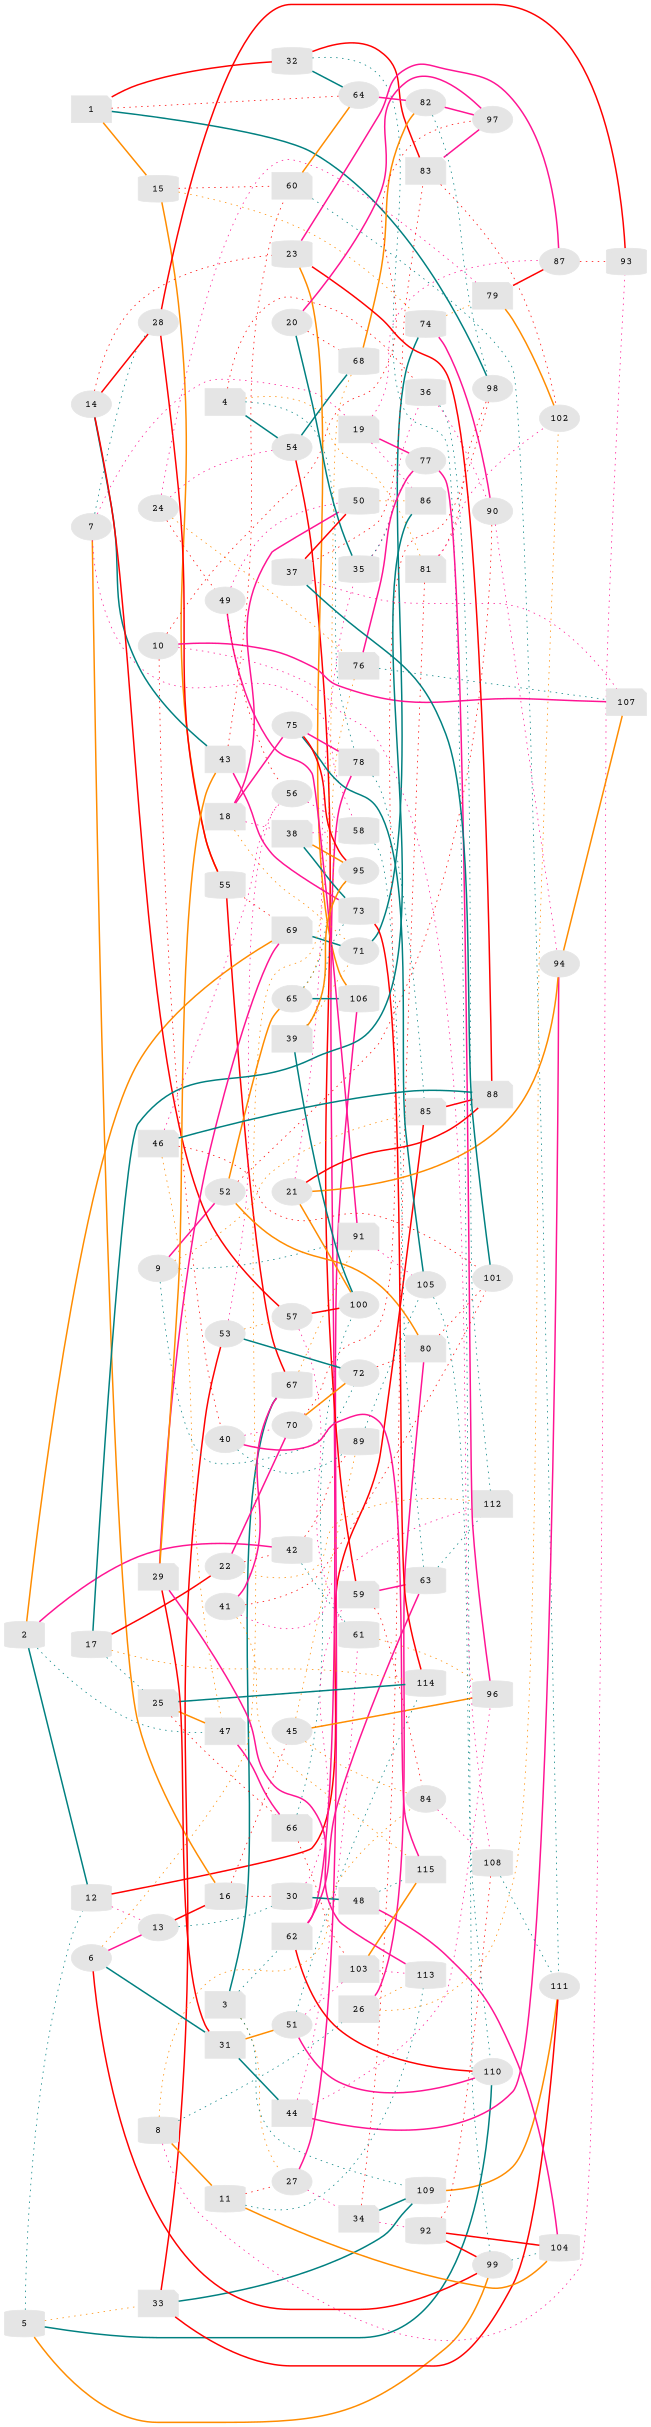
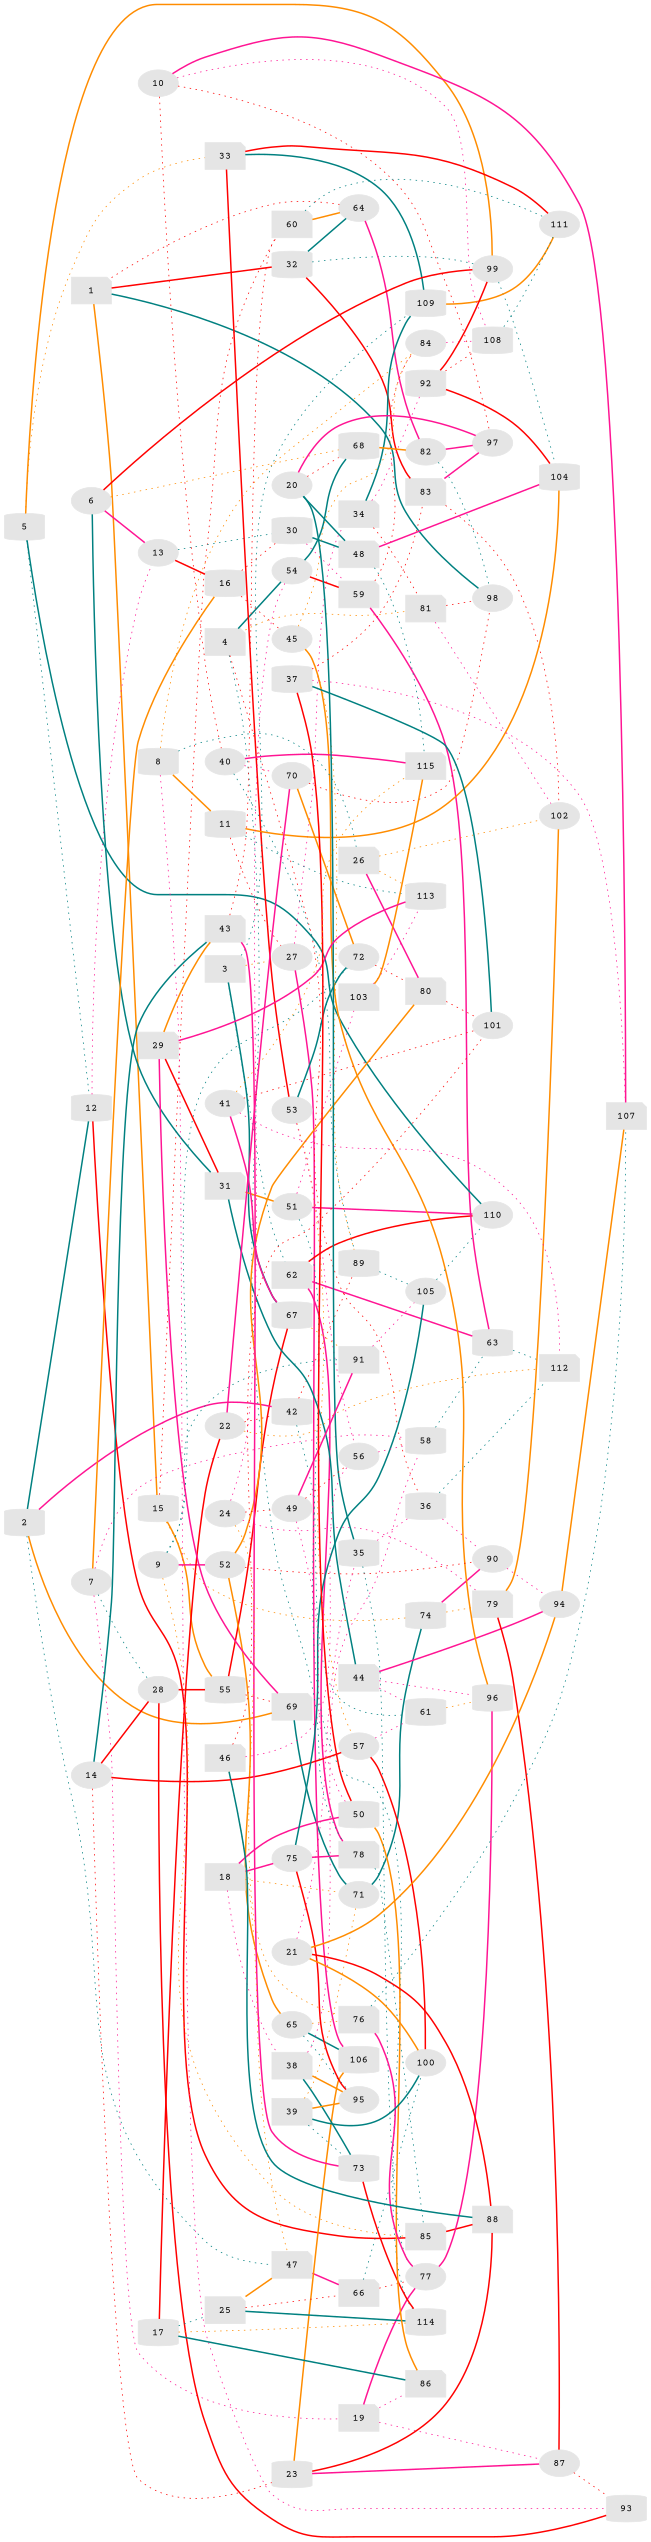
edge "50" -- "86": style dotted -> bold
edge "20" -- "48": added
edge "66" -- "103": now "66" -- "77"
